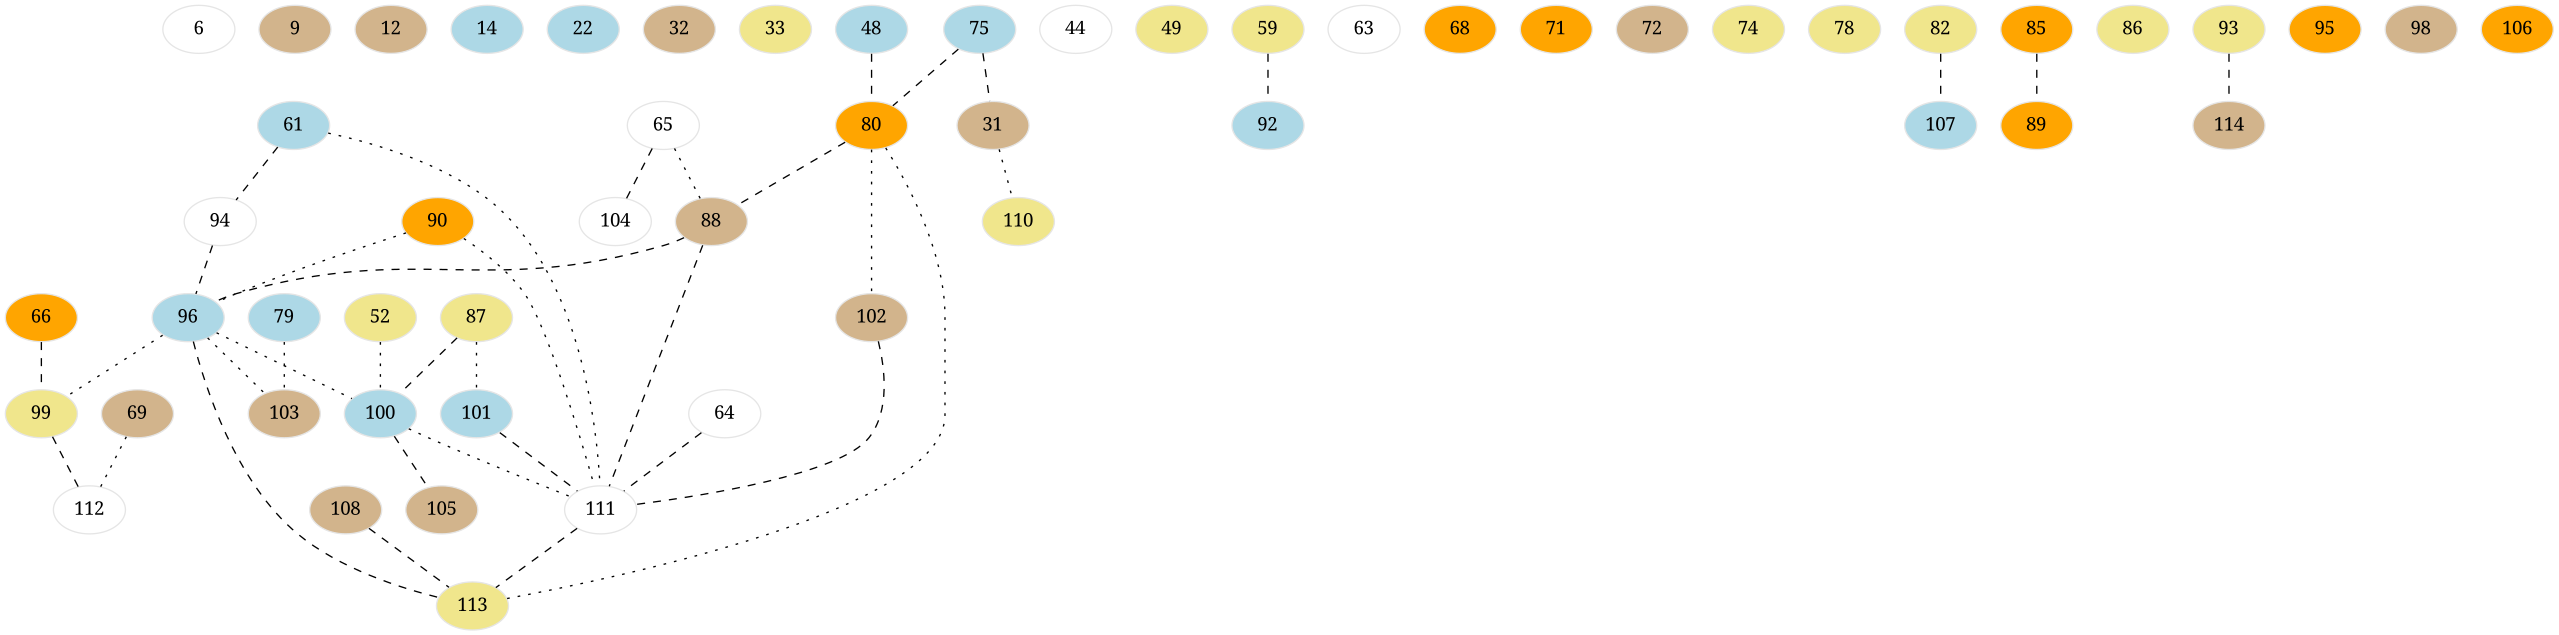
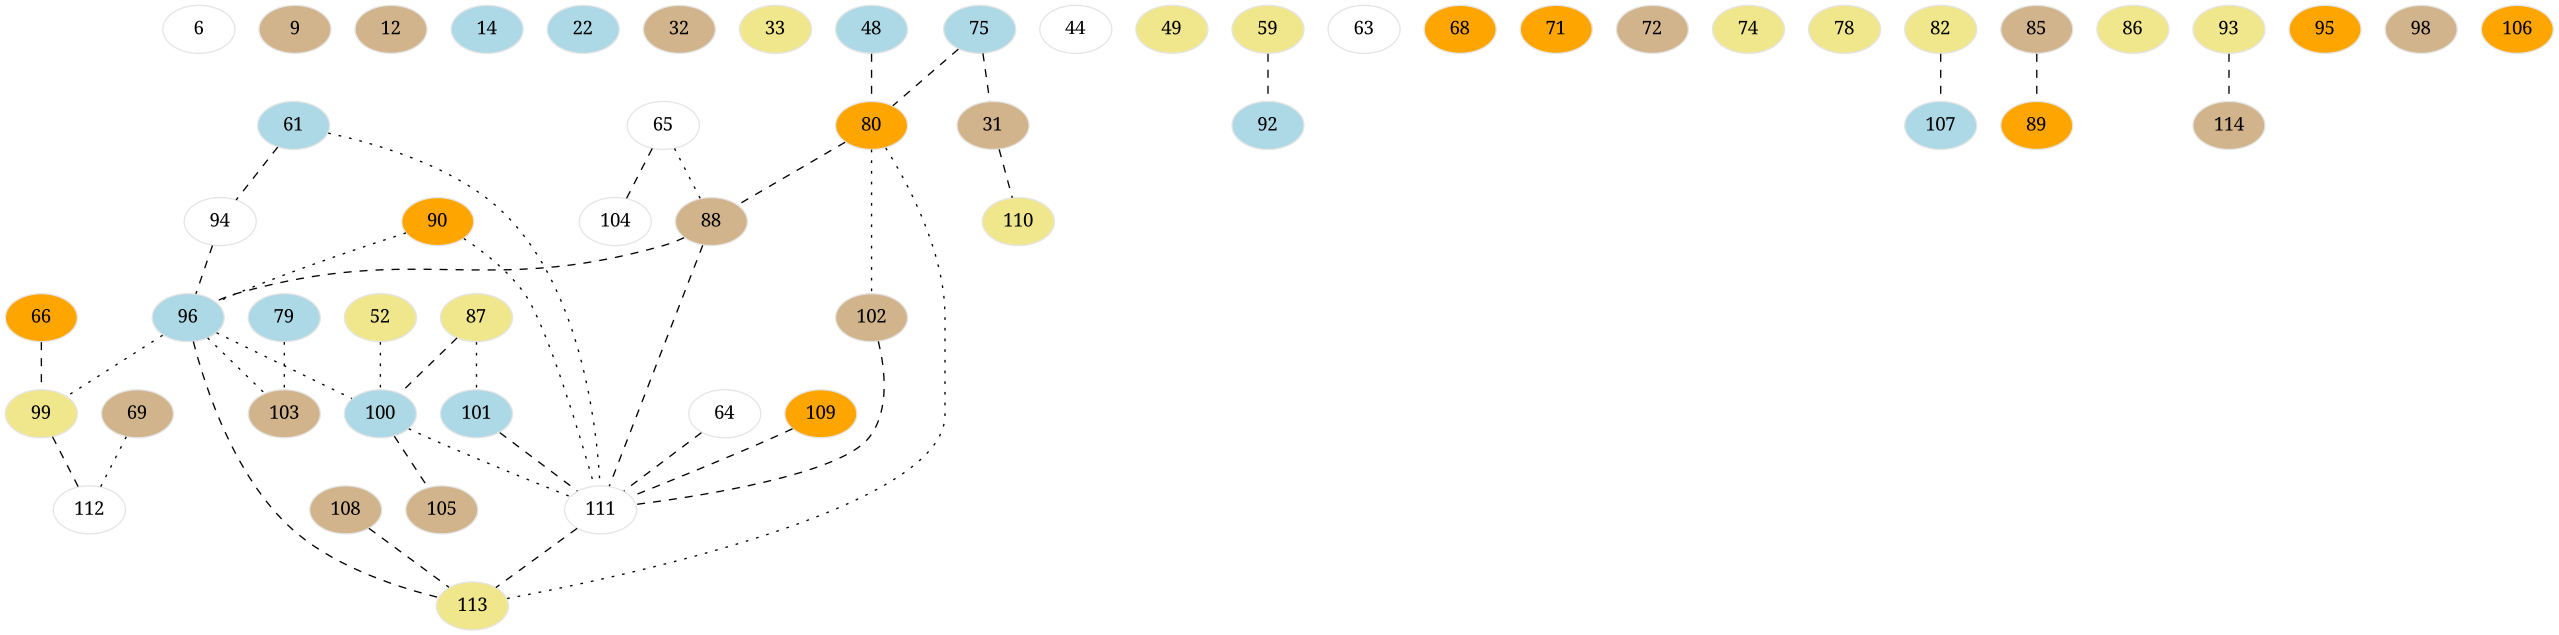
node "85": fillcolor orange -> tan
edge "31" -- "110": style dotted -> dashed
node "109": added
